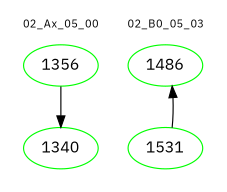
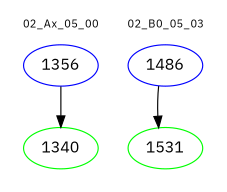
node "1356": color green -> blue
node "1486": color green -> blue
edge "1531" -> "1486": reversed
